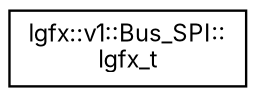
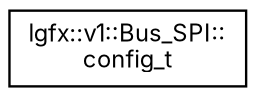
node "lgfx::v1::Bus_SPI:: lgfx_t": label "lgfx::v1::Bus_SPI:: lgfx_t" -> "lgfx::v1::Bus_SPI:: config_t"
